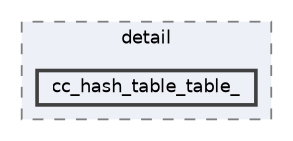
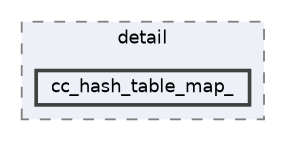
node "cc_hash_table_table_": label "cc_hash_table_table_" -> "cc_hash_table_map_"
